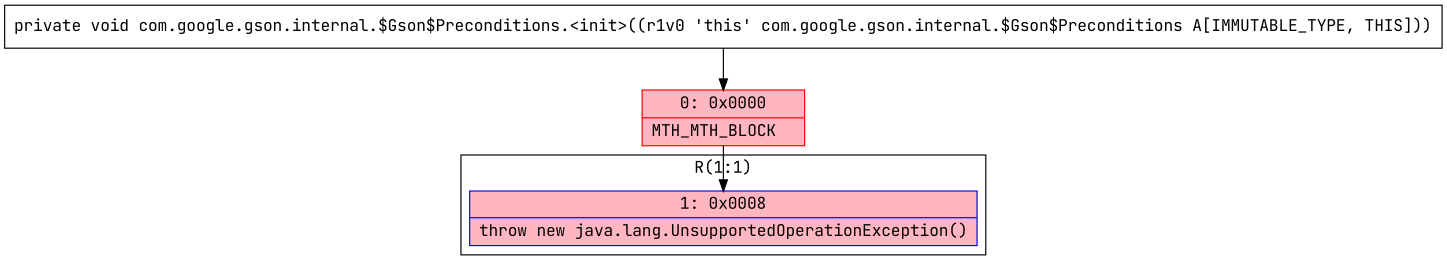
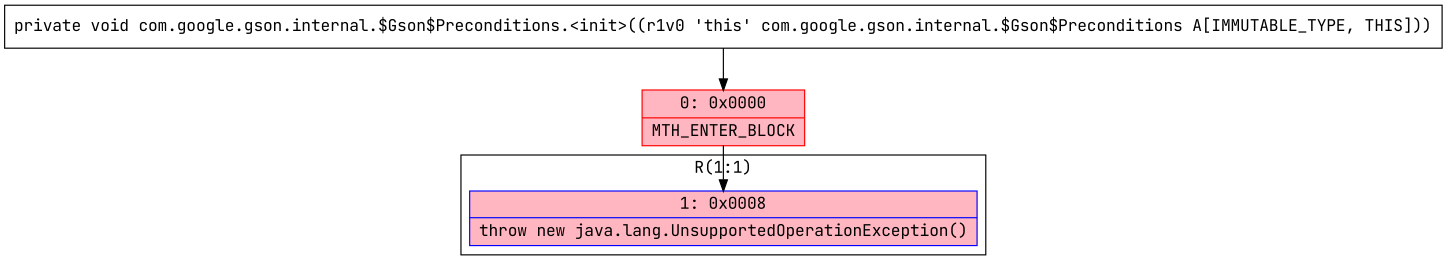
node "0: 0x0000": text "MTH_MTH_BLOCK" -> "MTH_ENTER_BLOCK"
